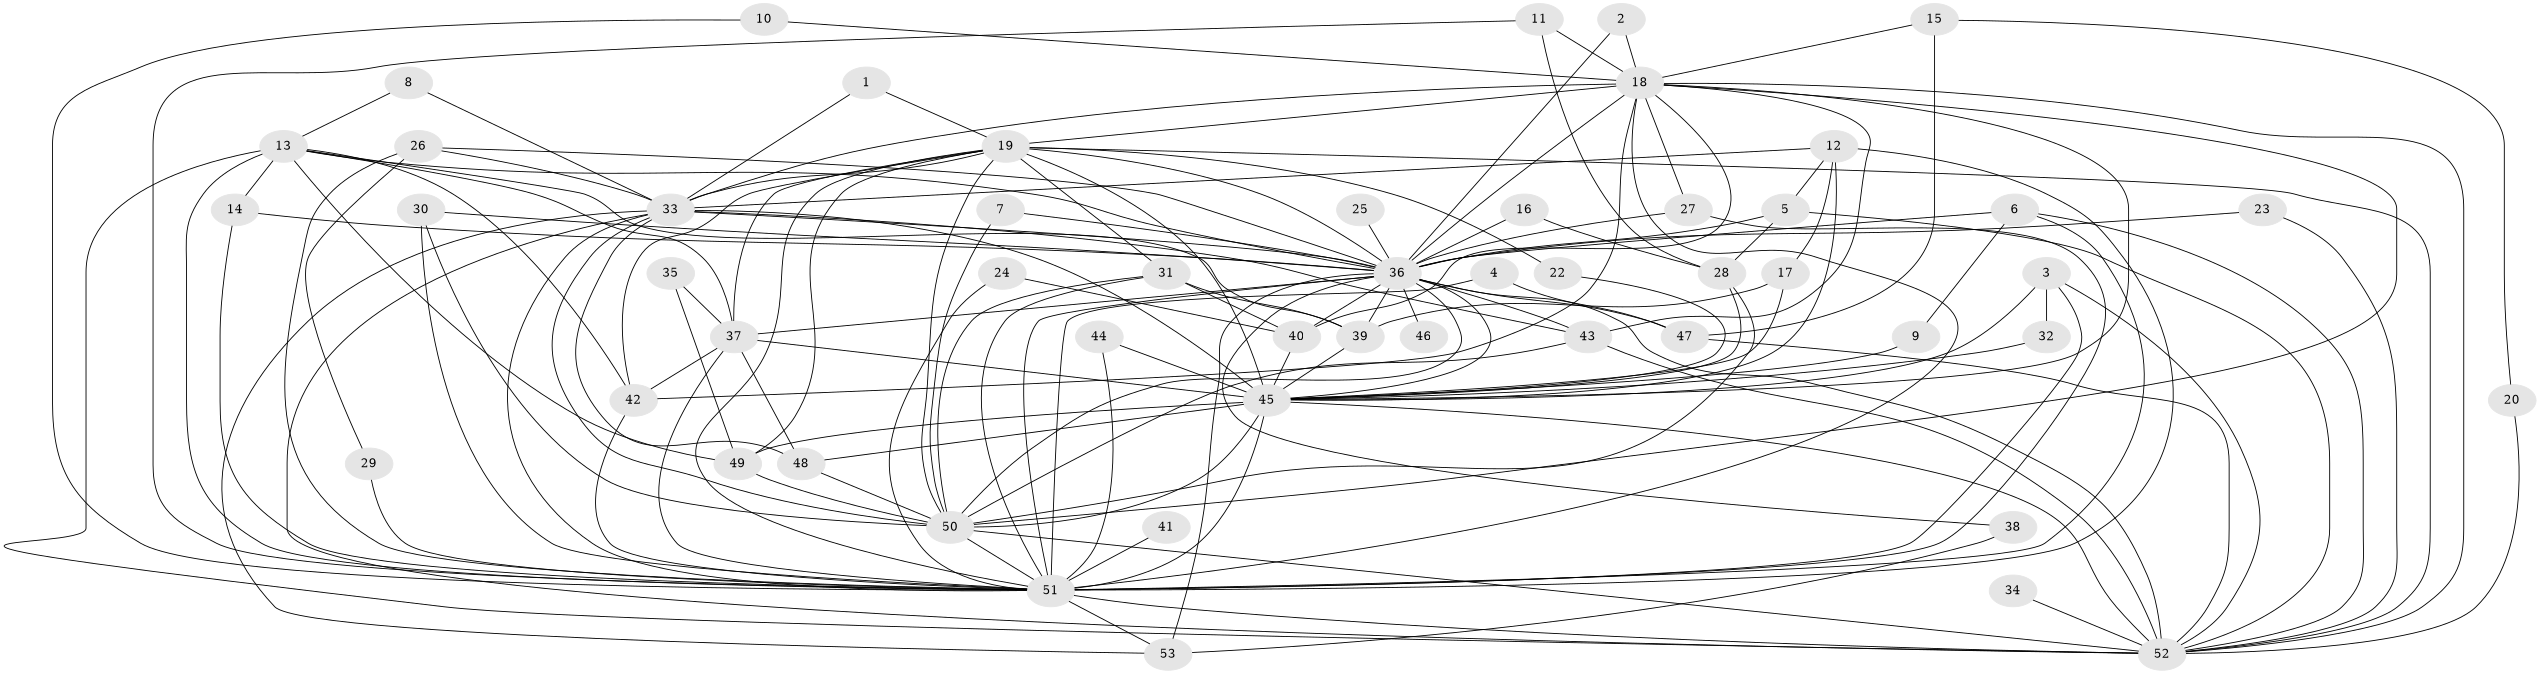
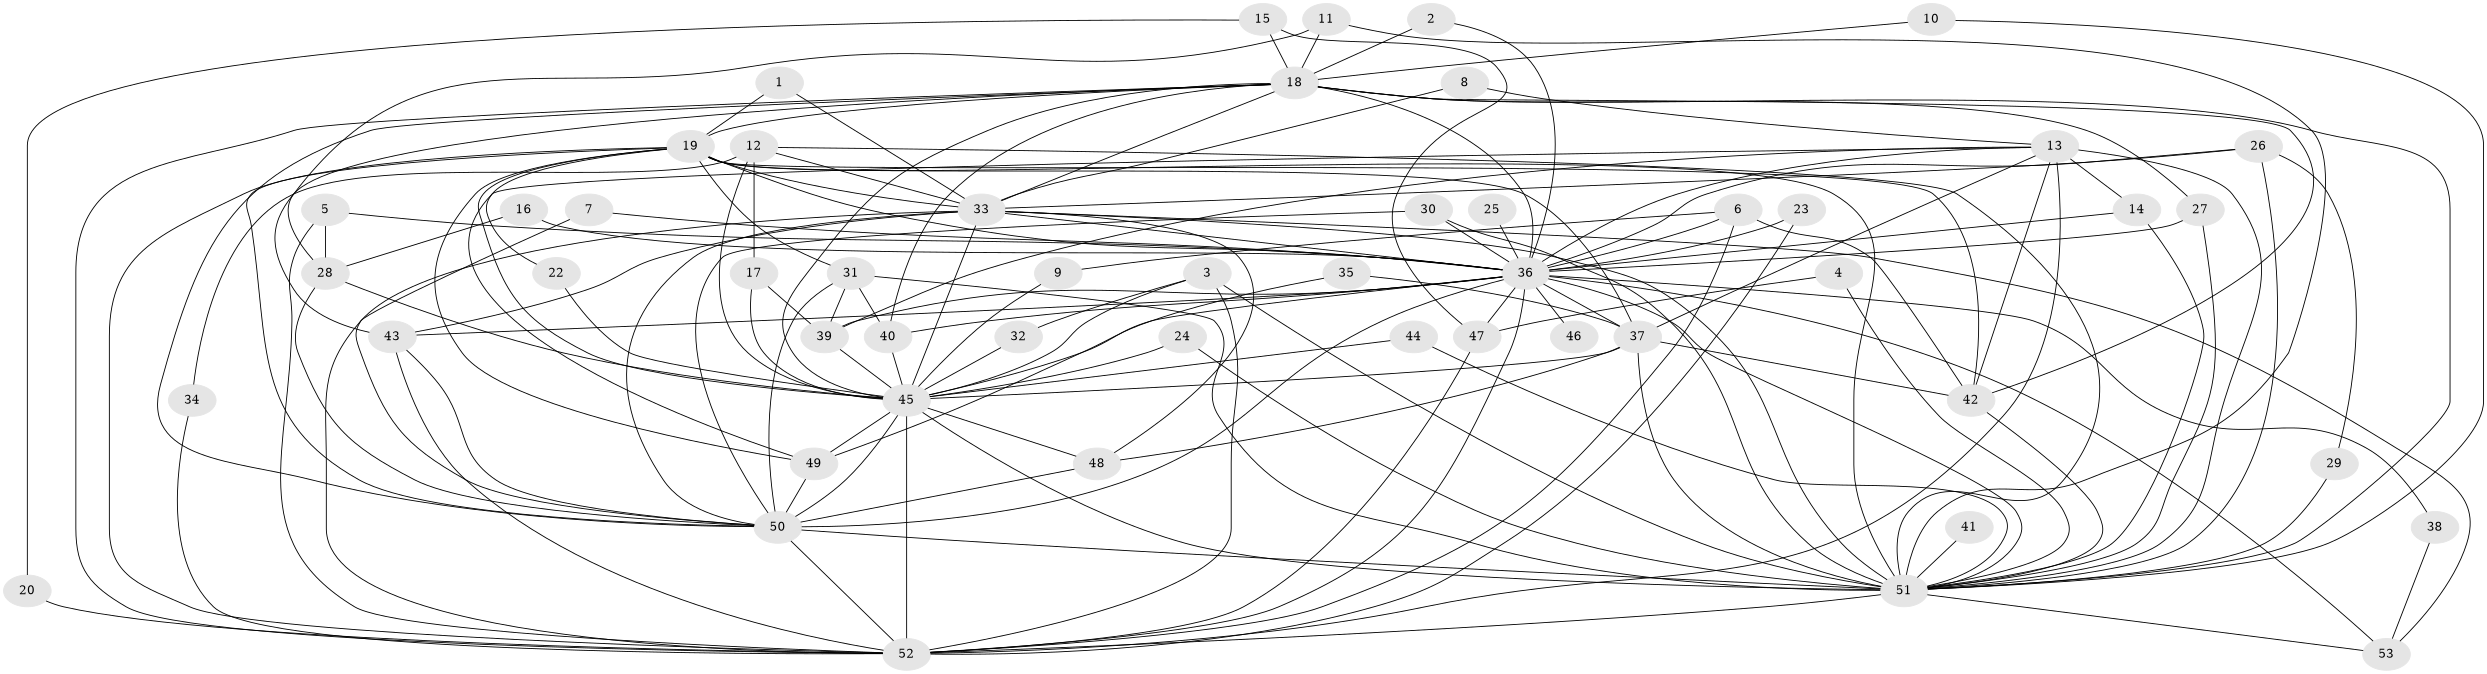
edge "12" -- "5": now "12" -- "34"
edge "24" -- "40": now "24" -- "45"
edge "6" -- "51": now "6" -- "42"
